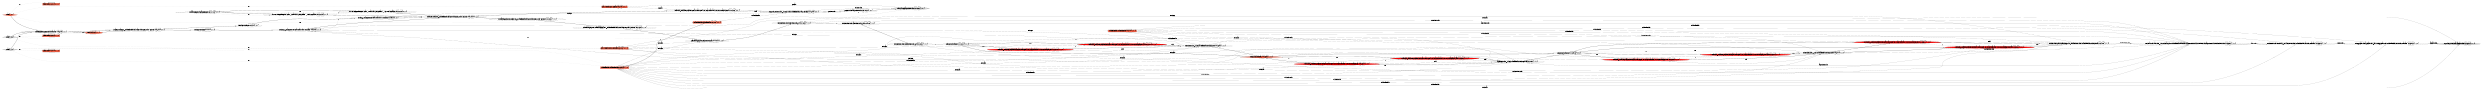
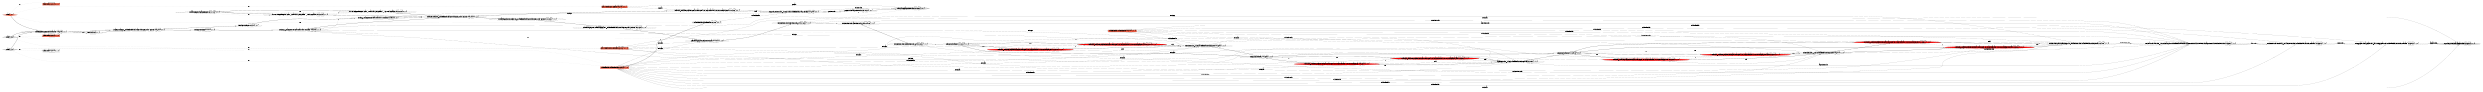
node "ModuleDefineHolder moduleDefineHolder@@@2@@@['0', '0', '1']": fillcolor tomato -> white
node "return@@@4@@@['1', '1', '1']": fillcolor tomato -> white
node "Stream stream@@@2@@@['0', '1', '0']": fillcolor tomato -> white
node "configService.shouldToDay()@@@25@@@['1', '1', '0']": fillcolor tomato -> white
